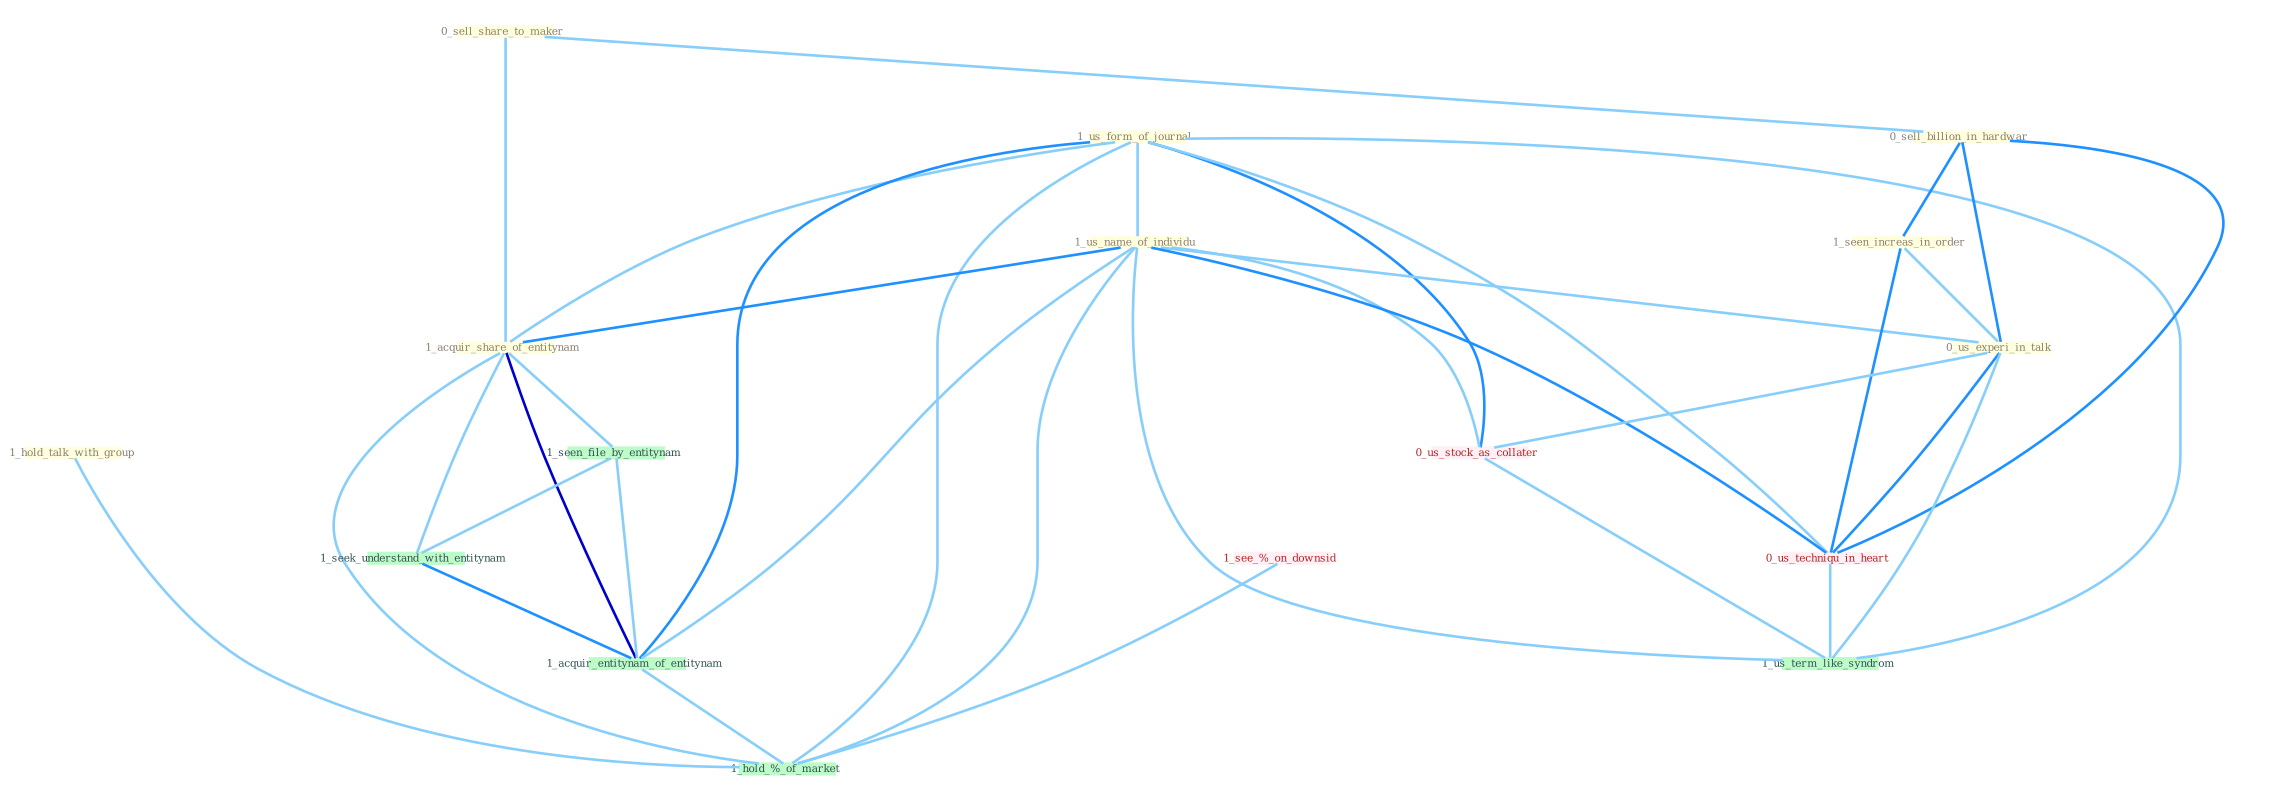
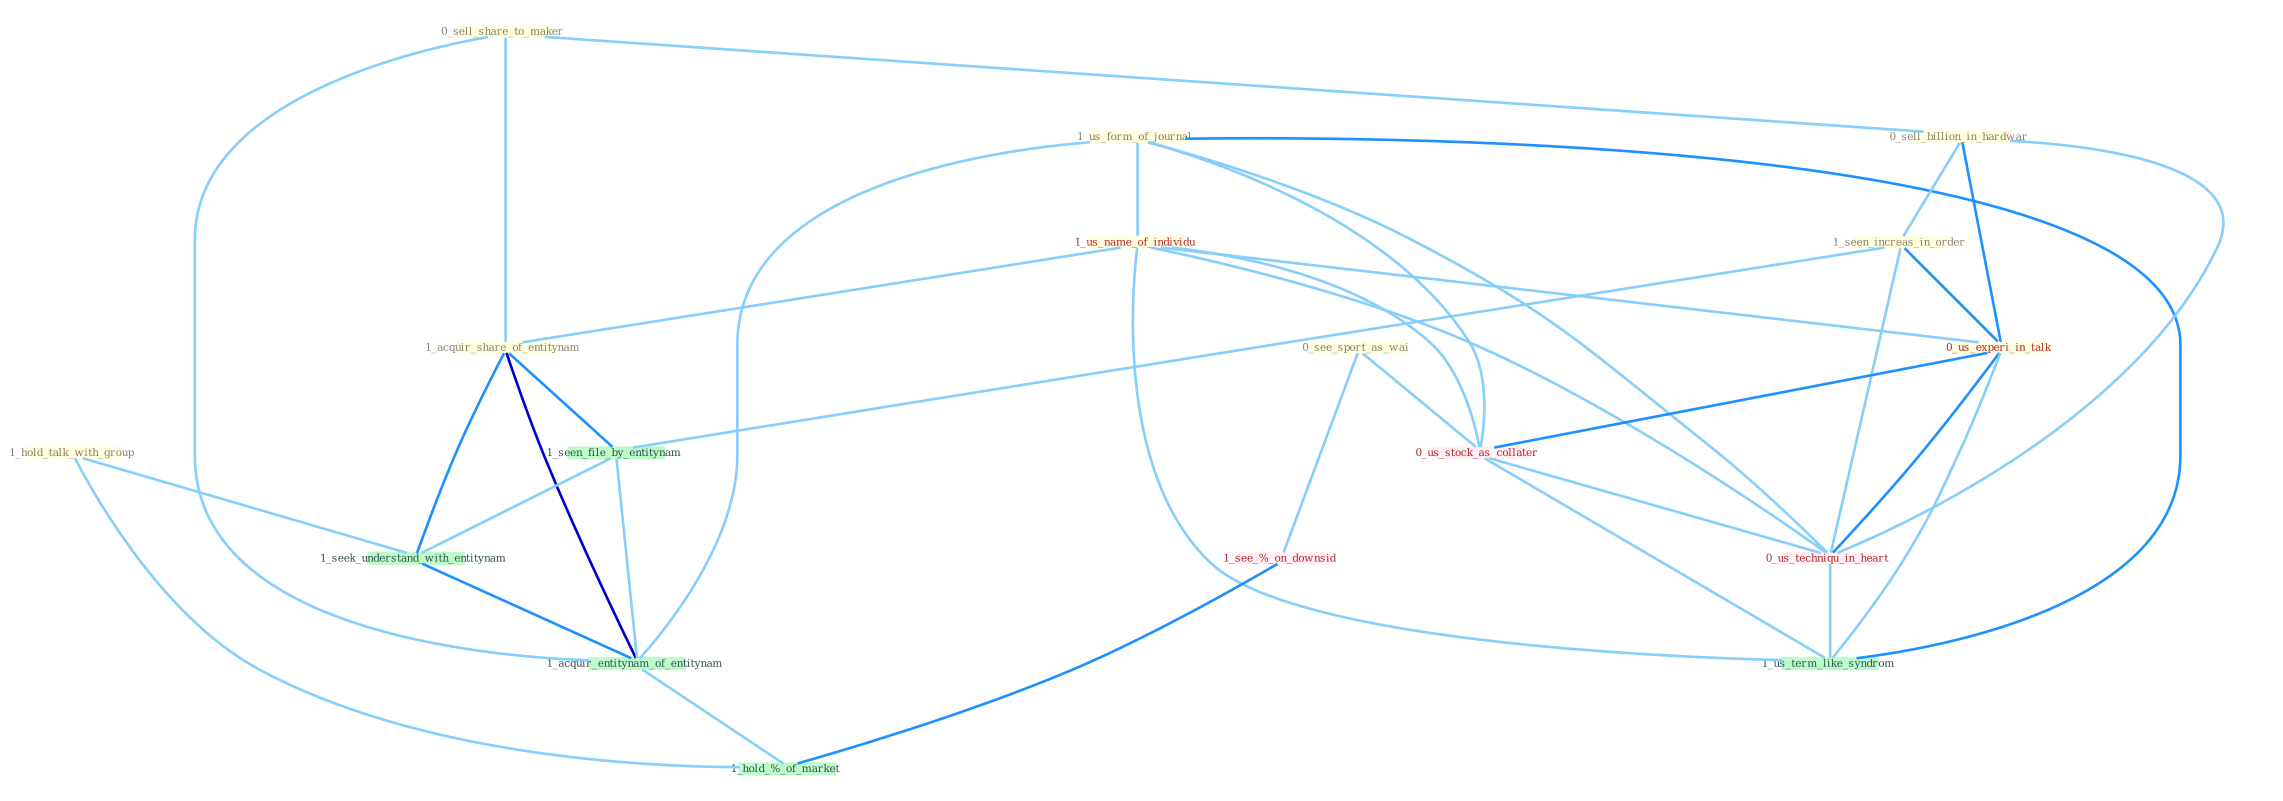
edge "0_sell_billion_in_hardwar" -- "1_seen_increas_in_order": color #1e90ff -> #87cefa
edge "1_us_form_of_journal" -- "1_acquir_share_of_entitynam": removed
edge "1_us_form_of_journal" -- "1_us_term_like_syndrom": color #87cefa -> #1e90ff
node "1_us_name_of_individu": fontcolor #8b7d6b -> #b22222
edge "1_us_form_of_journal" -- "0_us_stock_as_collater": color #1e90ff -> #87cefa
edge "1_us_form_of_journal" -- "1_acquir_entitynam_of_entitynam": color #1e90ff -> #87cefa
edge "1_us_name_of_individu" -- "1_acquir_share_of_entitynam": color #1e90ff -> #87cefa
edge "1_seen_increas_in_order" -- "0_us_experi_in_talk": color #87cefa -> #1e90ff
edge "0_sell_billion_in_hardwar" -- "0_us_techniqu_in_heart": color #1e90ff -> #87cefa
edge "1_seen_increas_in_order" -- "1_seen_file_by_entitynam": added
node "0_see_sport_as_wai": added
node "0_us_experi_in_talk": fontcolor #8b7d6b -> #b22222
edge "1_us_name_of_individu" -- "0_us_techniqu_in_heart": color #1e90ff -> #87cefa
edge "1_acquir_share_of_entitynam" -- "1_seen_file_by_entitynam": color #87cefa -> #1e90ff
edge "0_us_experi_in_talk" -- "0_us_stock_as_collater": color #87cefa -> #1e90ff
edge "1_seen_increas_in_order" -- "0_us_techniqu_in_heart": color #1e90ff -> #87cefa
edge "1_us_form_of_journal" -- "1_hold_%_of_market": removed
edge "1_acquir_share_of_entitynam" -- "1_seek_understand_with_entitynam": color #87cefa -> #1e90ff
edge "1_us_name_of_individu" -- "1_acquir_entitynam_of_entitynam": now "0_sell_share_to_maker" -- "1_acquir_entitynam_of_entitynam"
edge "1_hold_talk_with_group" -- "1_seek_understand_with_entitynam": added
edge "0_us_stock_as_collater" -- "0_us_techniqu_in_heart": added
edge "1_us_name_of_individu" -- "1_hold_%_of_market": removed
edge "1_acquir_share_of_entitynam" -- "1_hold_%_of_market": removed
edge "1_see_%_on_downsid" -- "1_hold_%_of_market": color #87cefa -> #1e90ff
